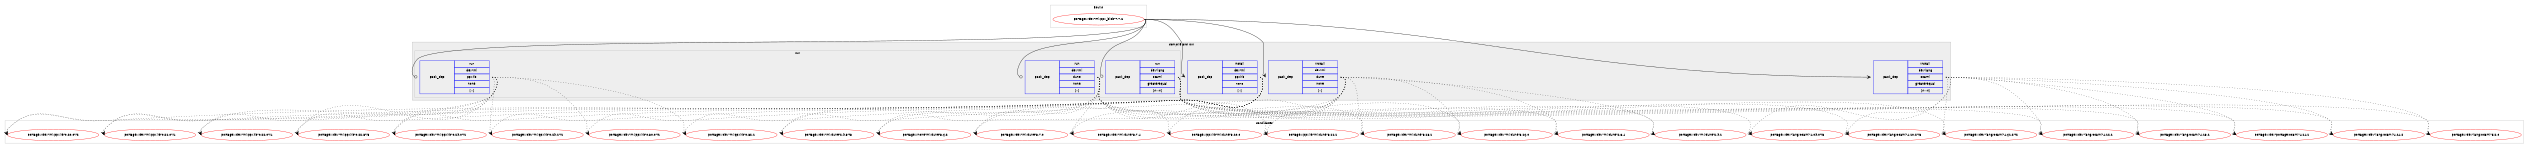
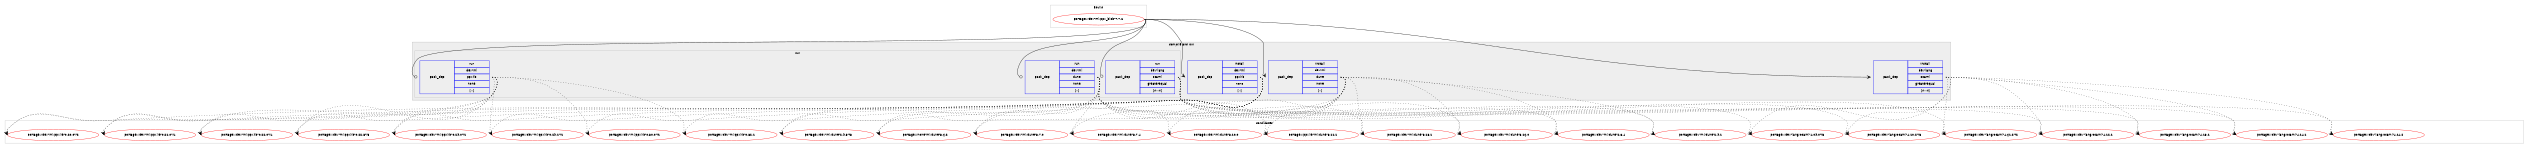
node "portage://ppxlib-ml/dune-3.10.0": label "portage://ppxlib-ml/dune-3.10.0" -> "portage://dev-ml/dune-3.10.0"
node "portage://dev-portage/ocaml-4.14.1": label "portage://dev-portage/ocaml-4.14.1" -> "portage://dev-lang/ocaml-4.14.1"
node "portage://dev-lang/ocaml-5.2.0": removed
